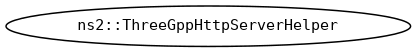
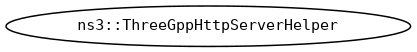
node "ns2::ThreeGppHttpServerHelper": label "ns2::ThreeGppHttpServerHelper" -> "ns3::ThreeGppHttpServerHelper"
